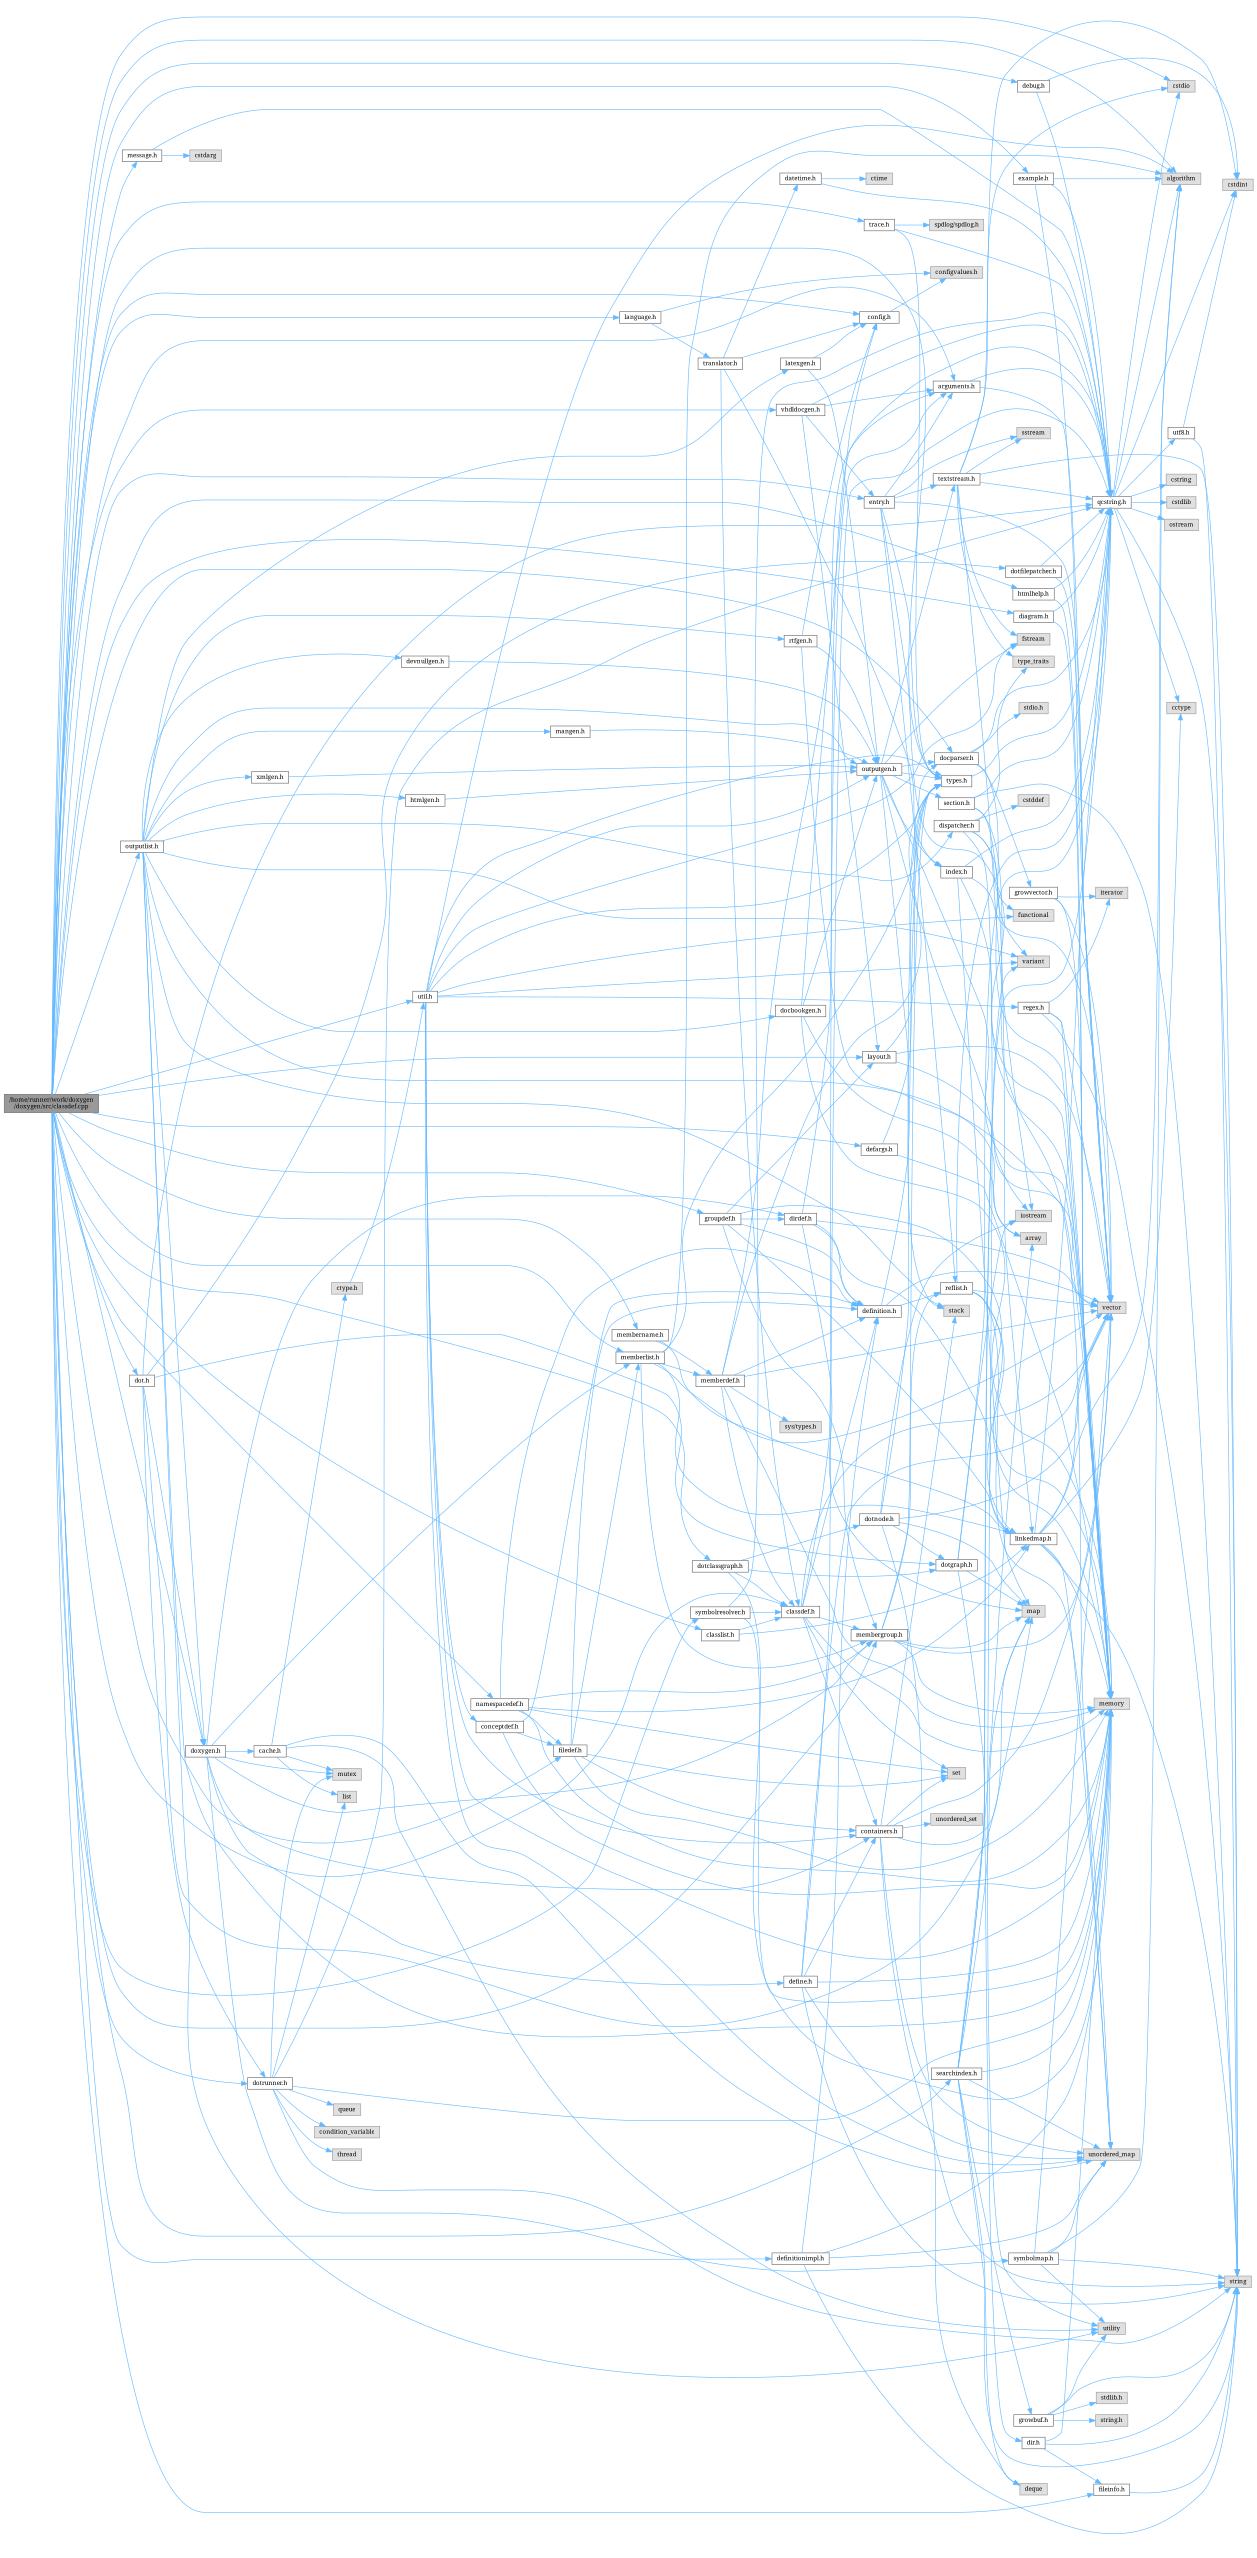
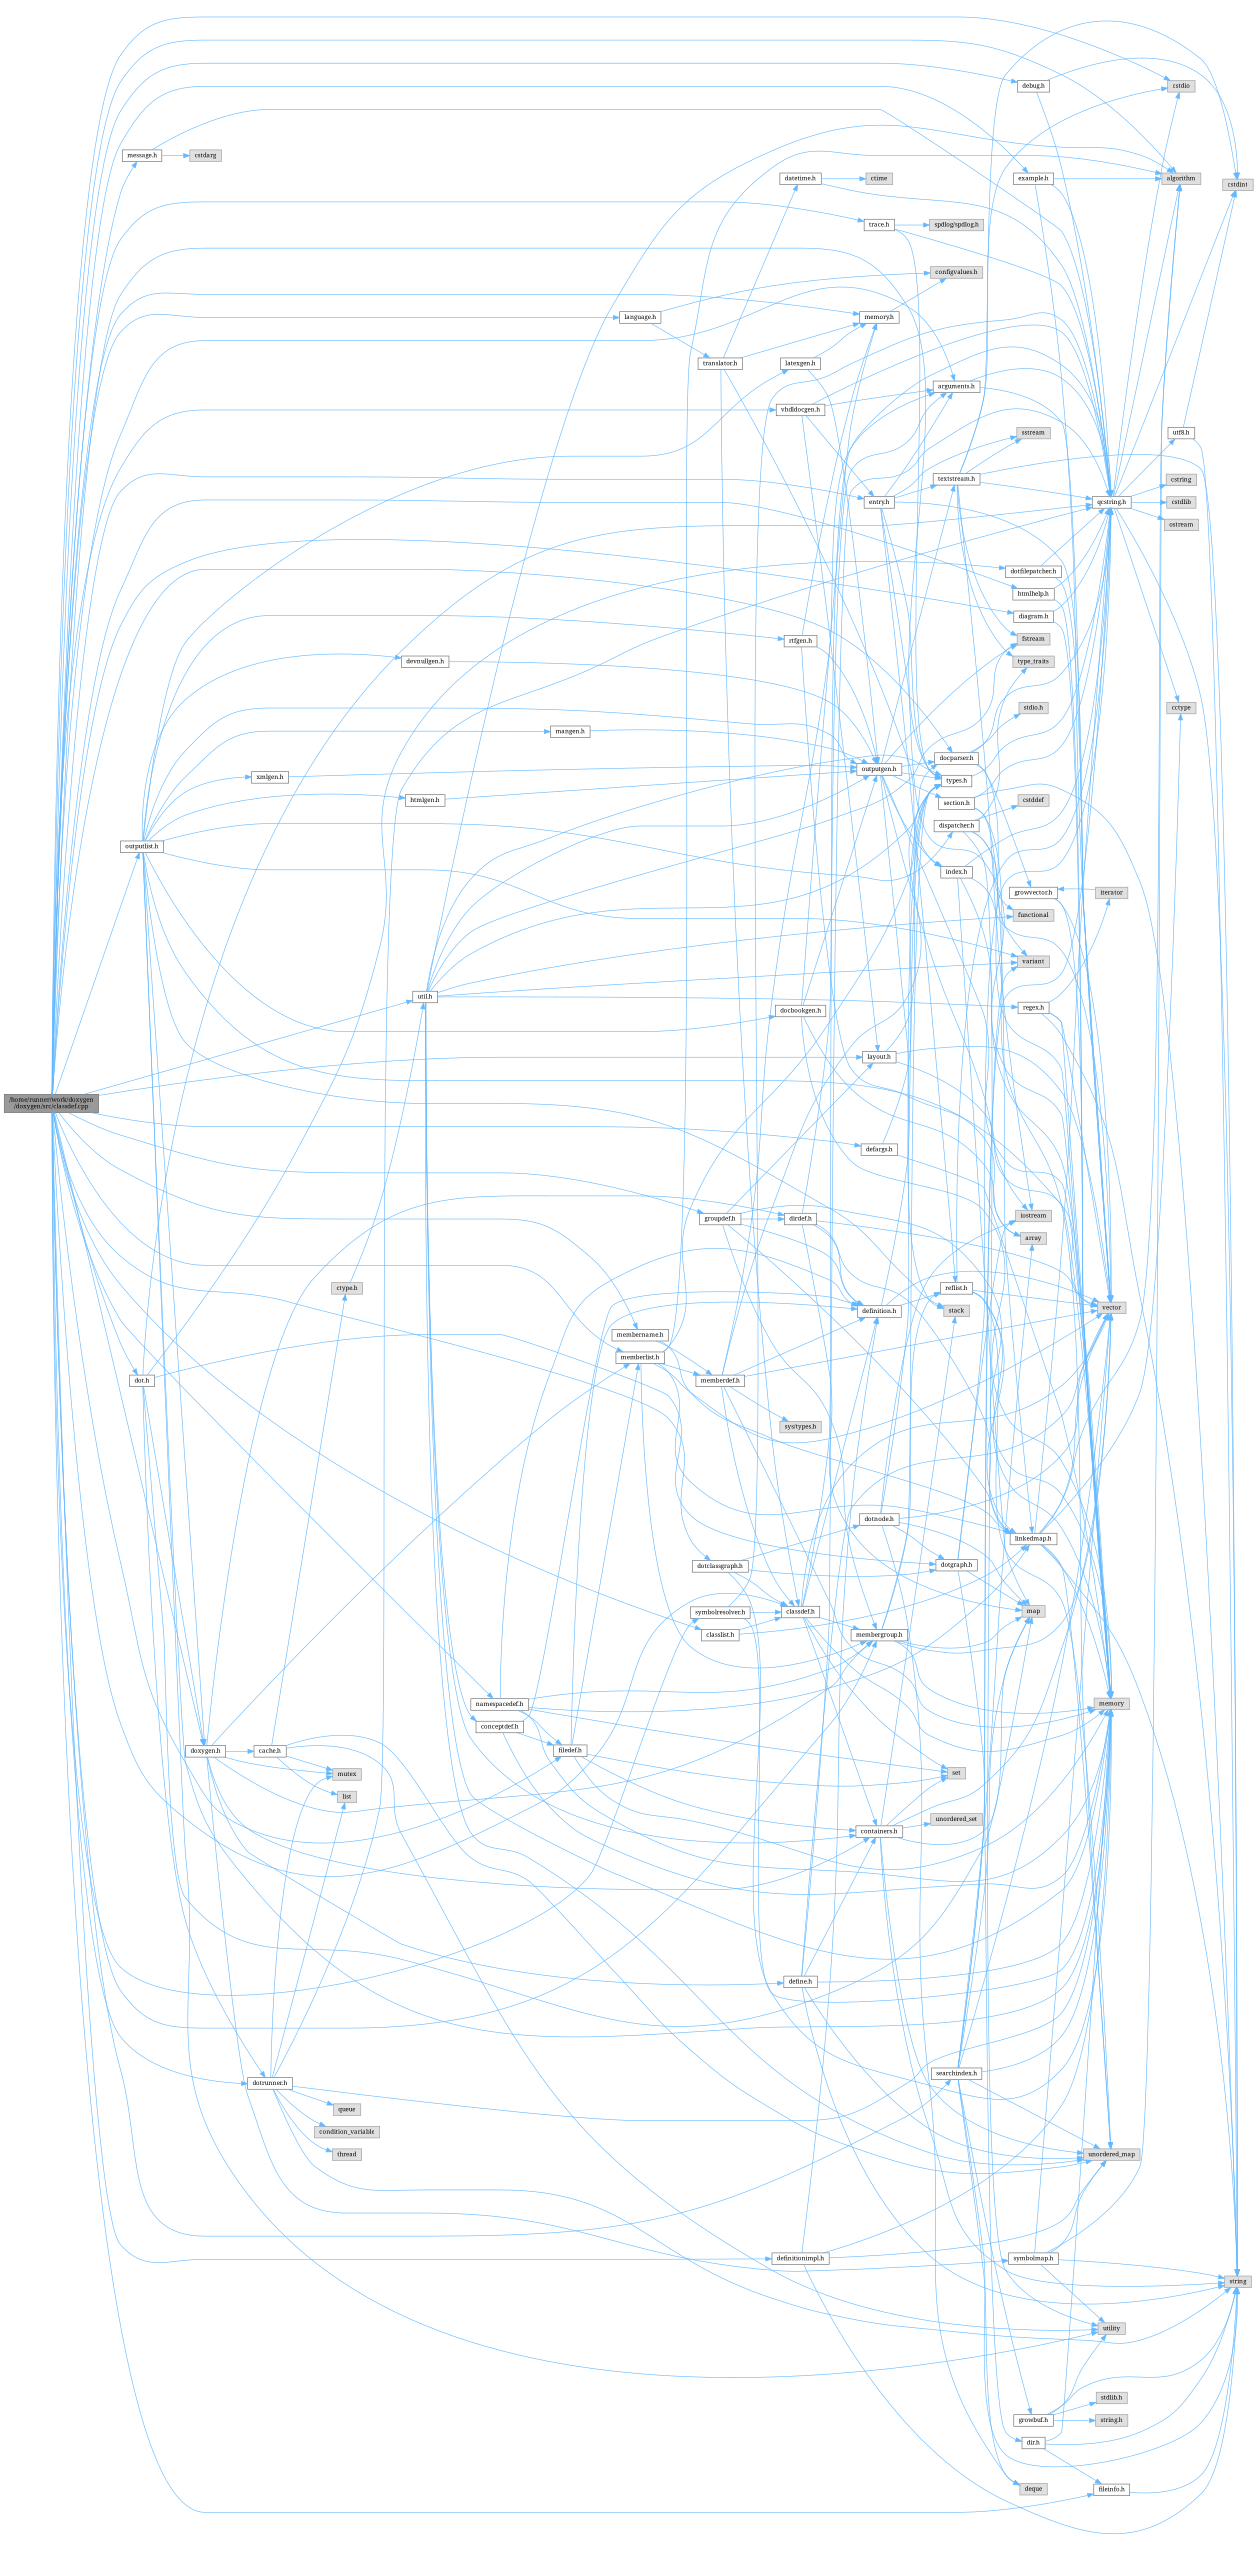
node "config.h": label "config.h" -> "memory.h"
edge "growvector.h" -> "iterator": reversed
edge "searchindex.h" -> "vector": added
